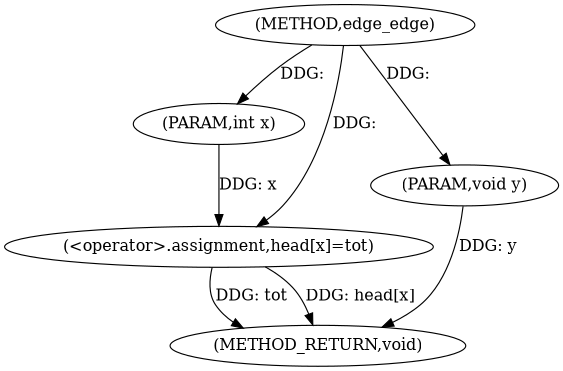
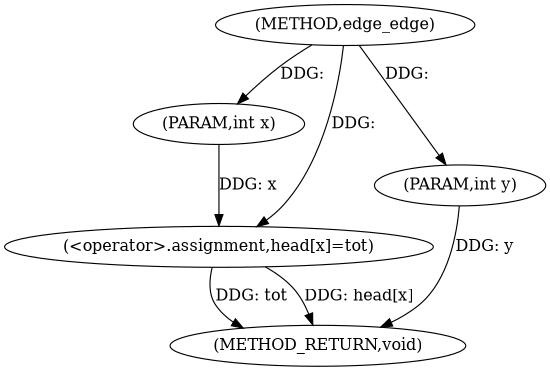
node "(PARAM,void y)": label "(PARAM,void y)" -> "(PARAM,int y)"
